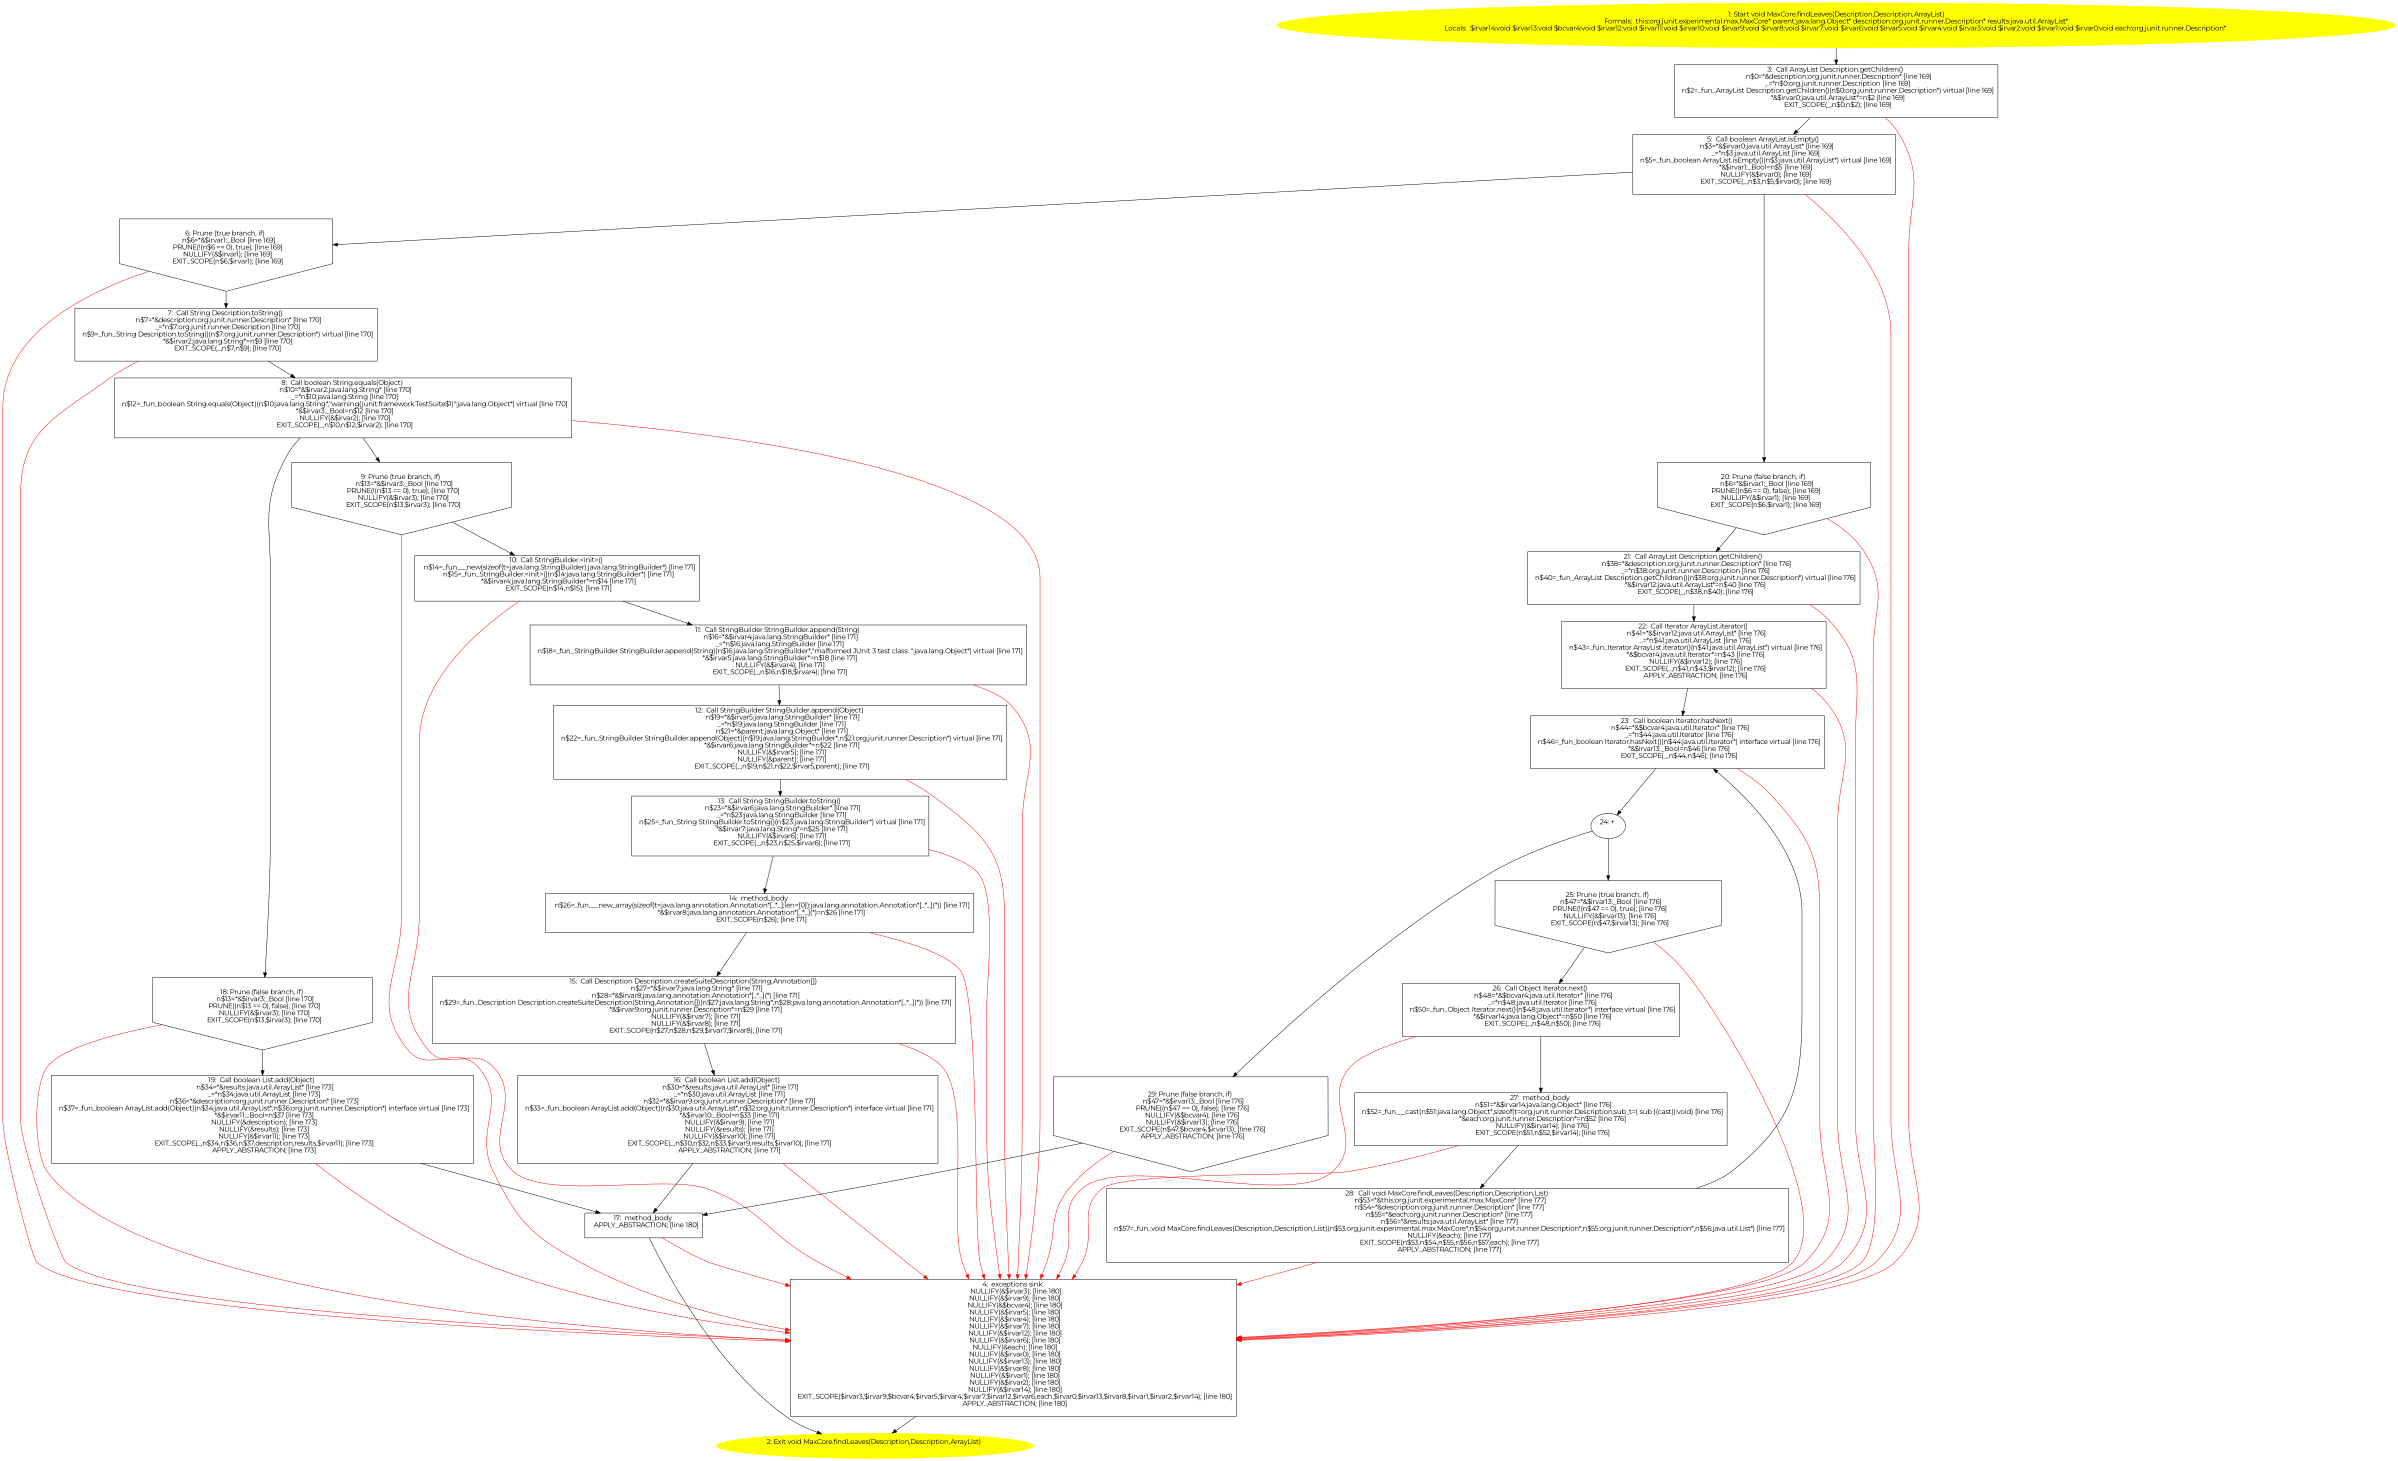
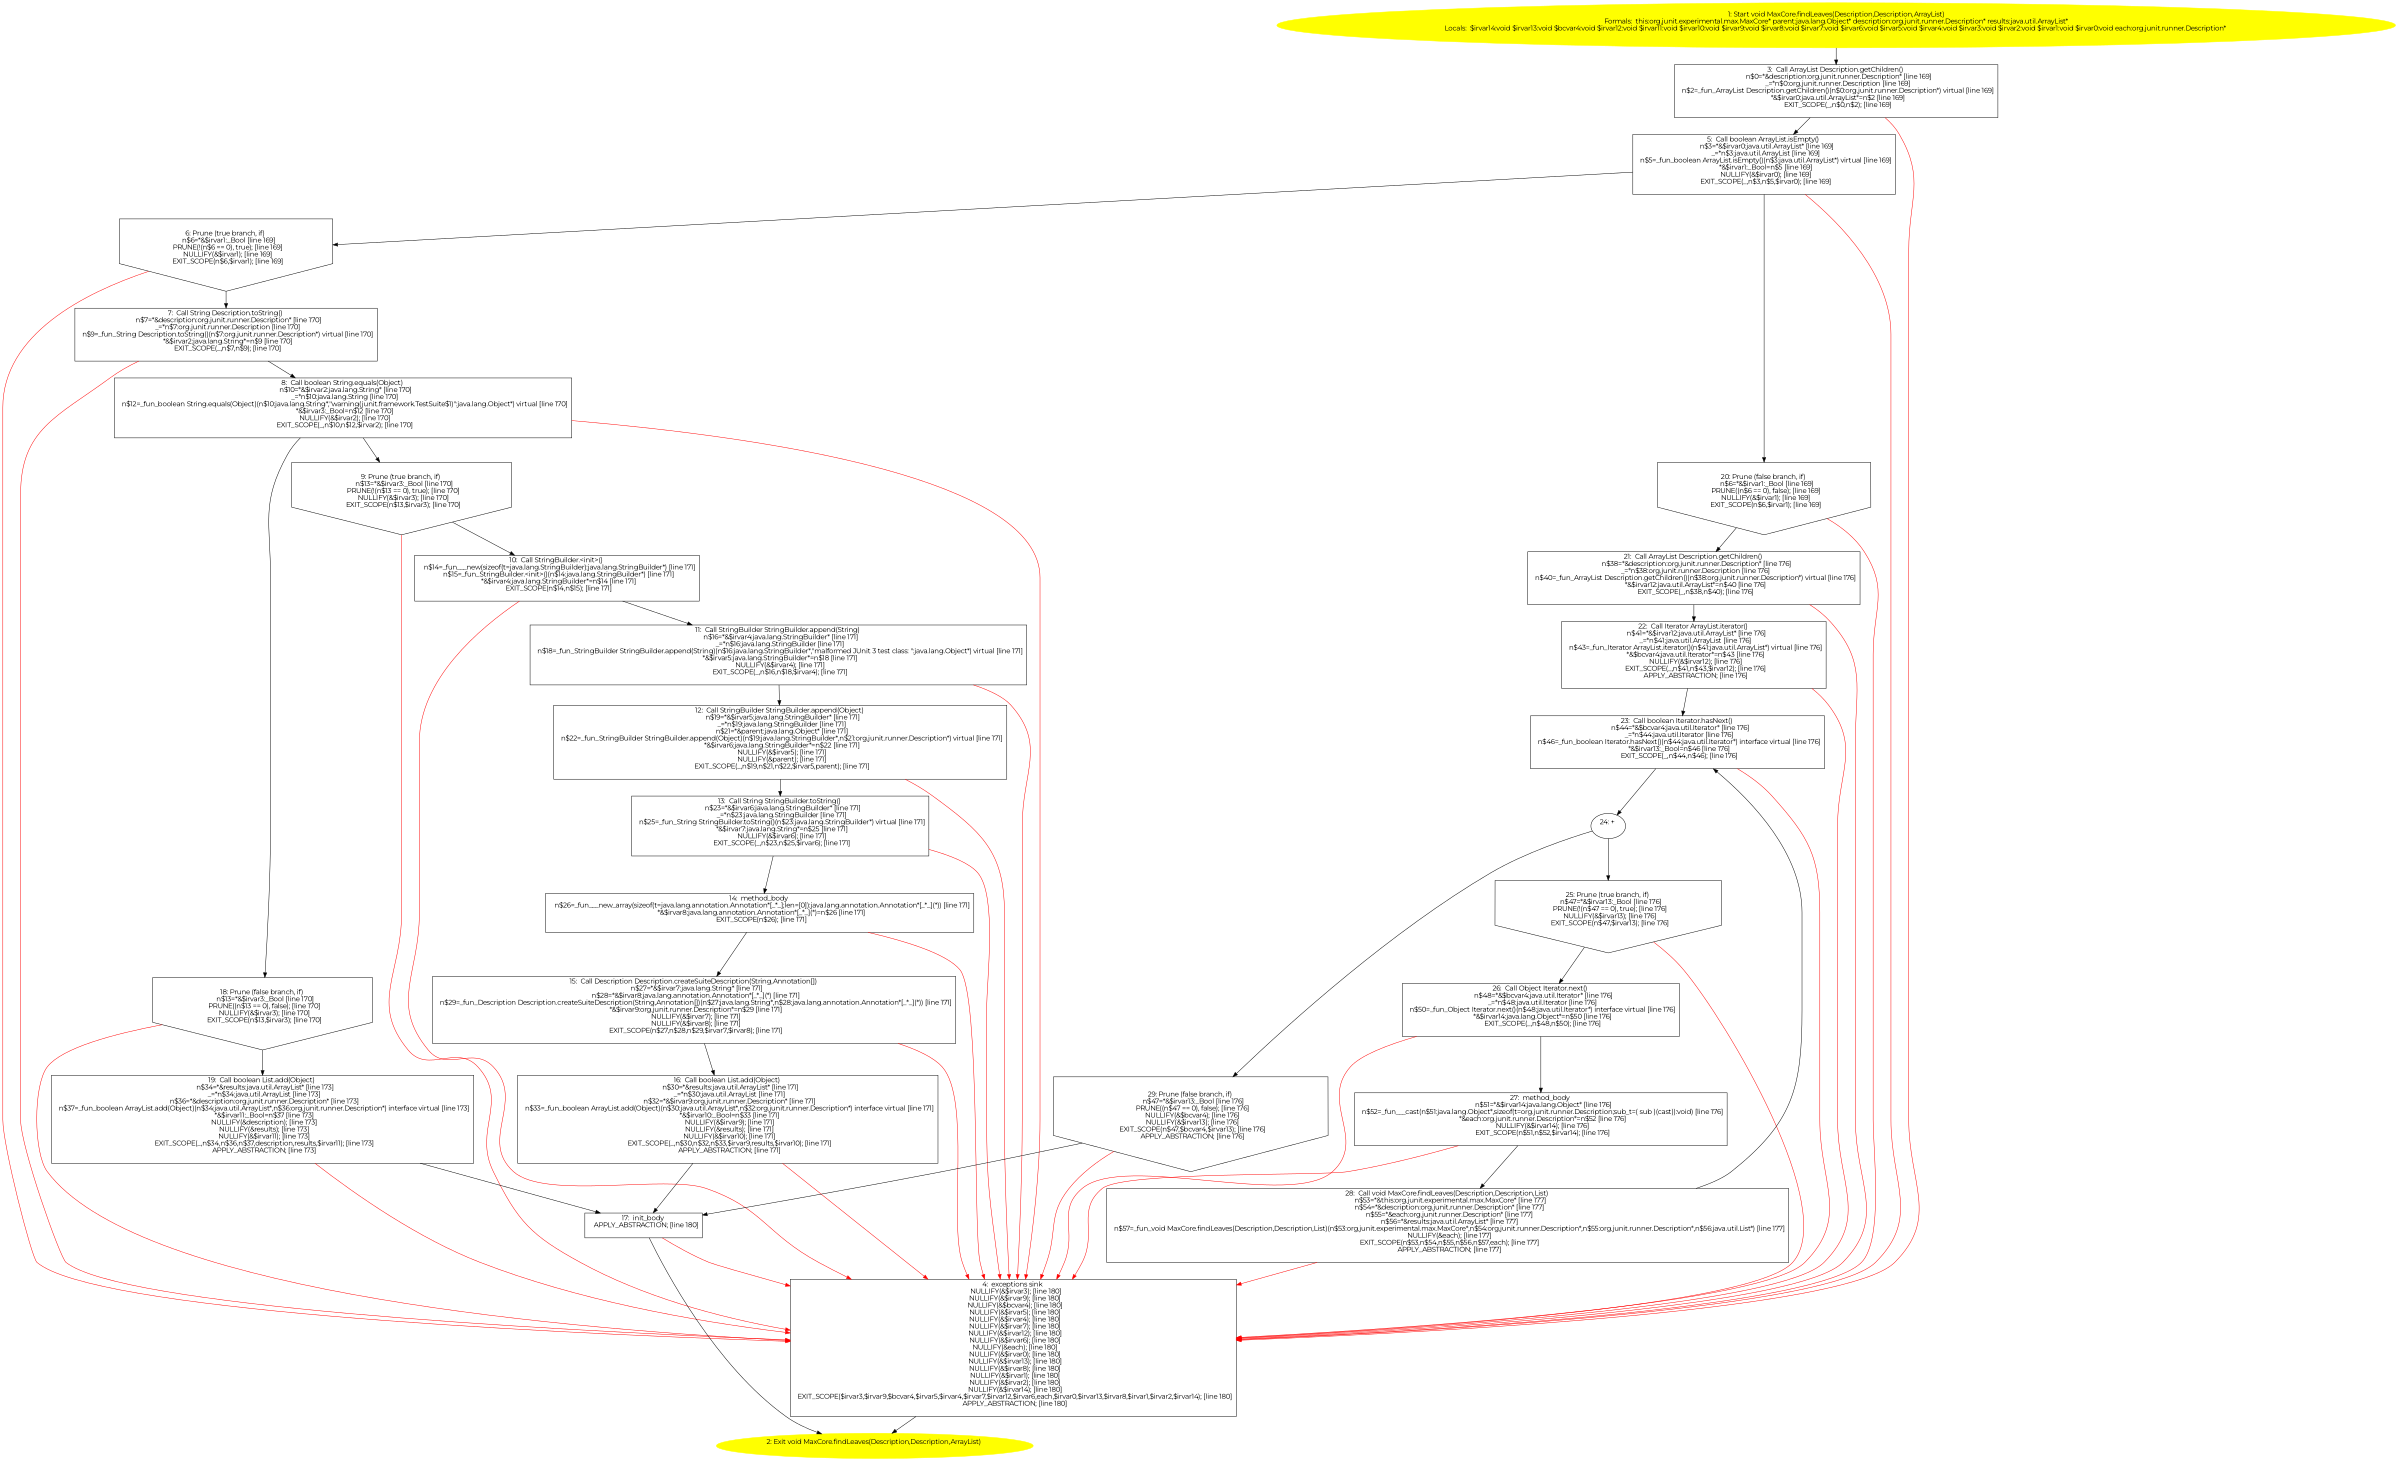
node "17:  method_body APPLY_ABSTRACTION; [line 180]": label "17:  method_body APPLY_ABSTRACTION; [line 180]" -> "17:  init_body APPLY_ABSTRACTION; [line 180]"
